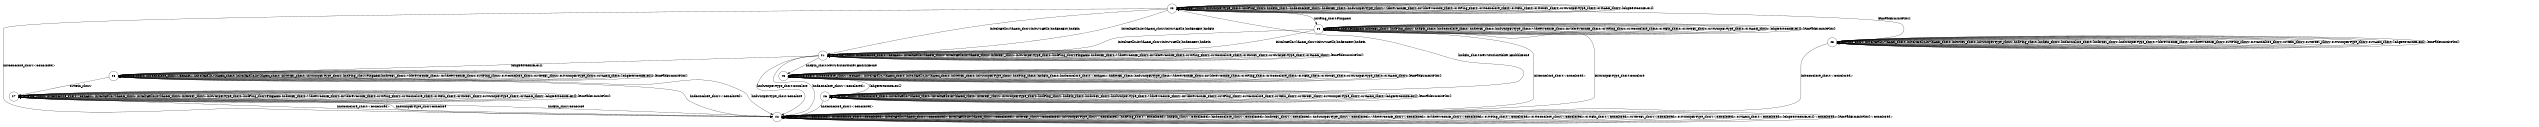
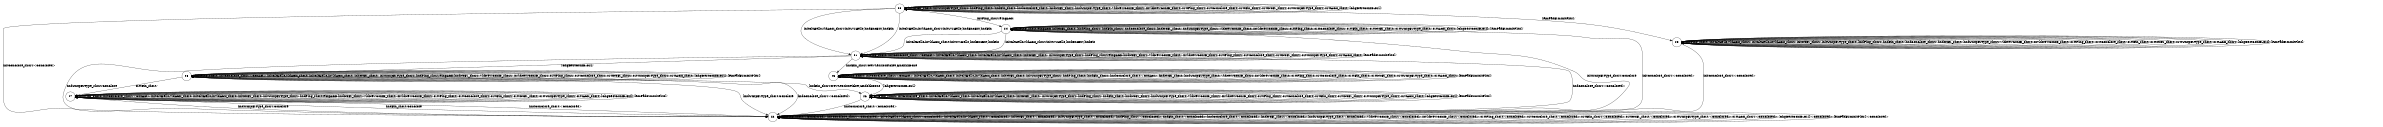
edge "s0" -> "s6": now "s8" -> "s6"
